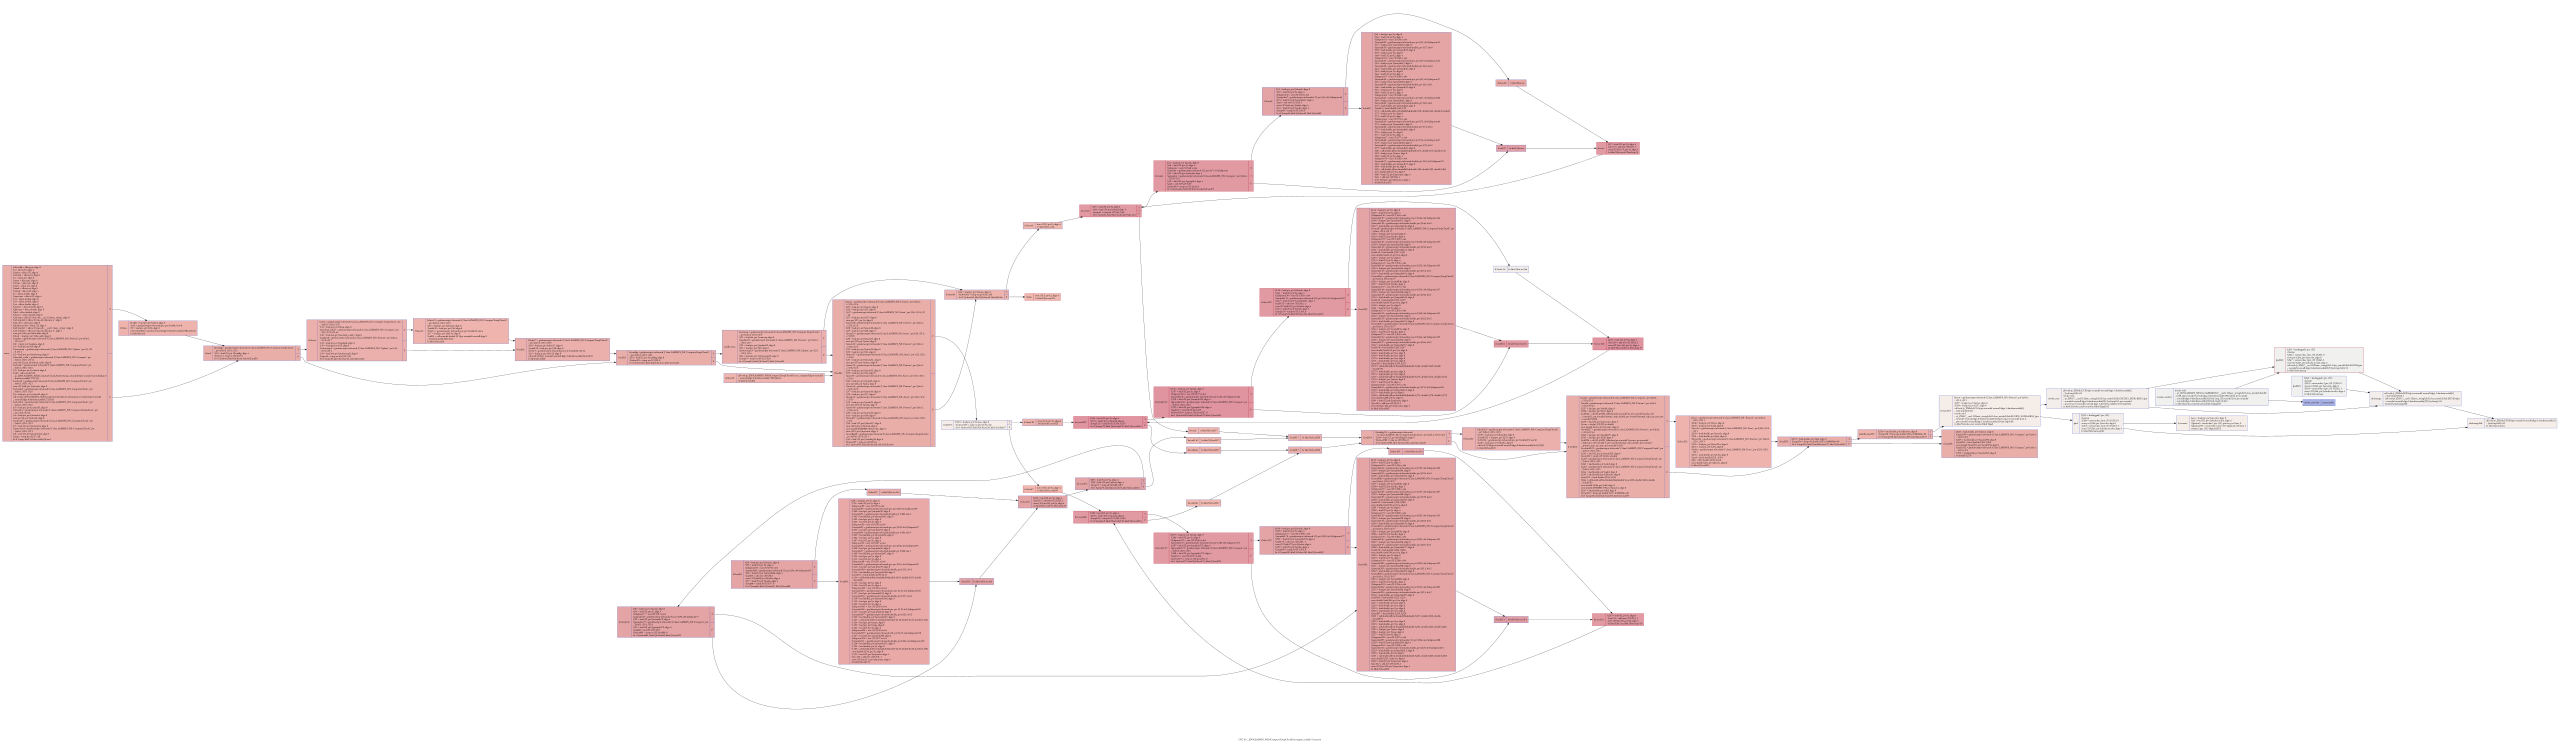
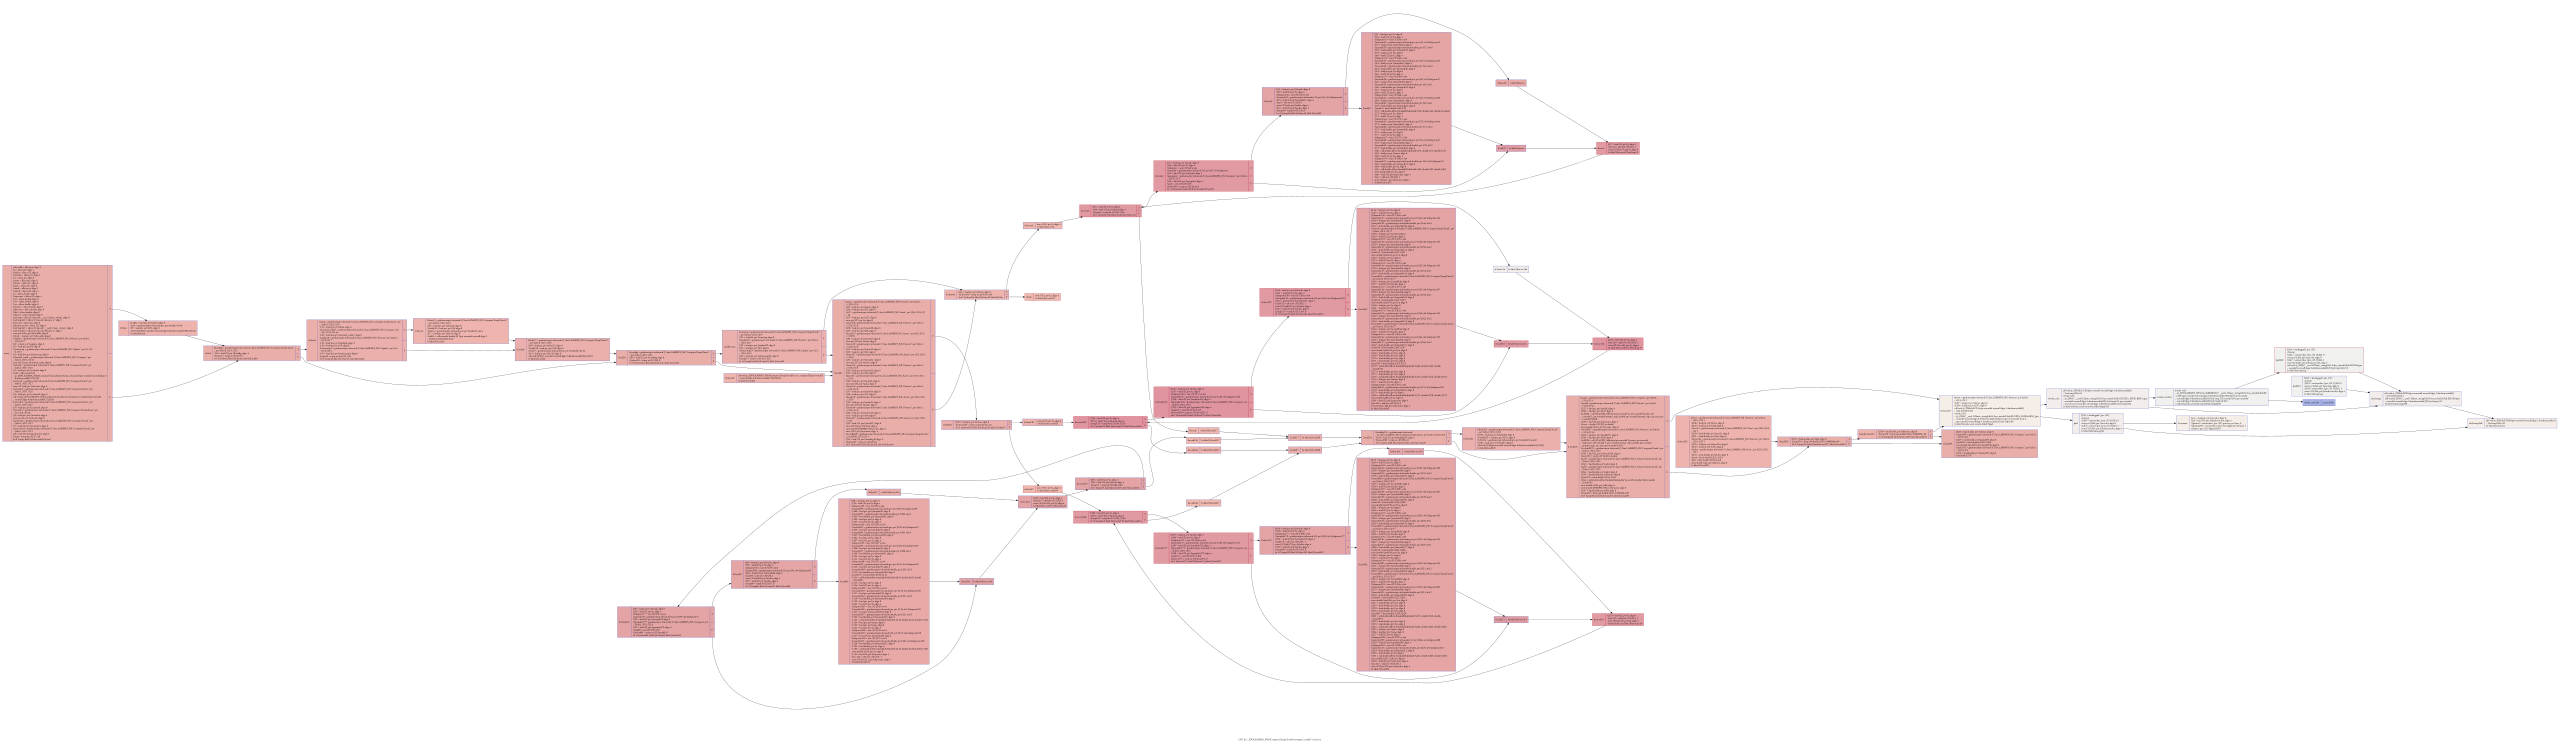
edge "invoke.cont:" -> "lpad245:": now "invoke.cont:" -> "invoke.cont244:"
edge "if.end225:" -> "if.then233:": now "if.end225:" -> "if.then239:"
node "if.else118:": fillcolor #e8d6cc70 -> #d24b4070
edge "for.body76:" -> "if.end182:": now "for.body76:" -> "if.then82:"
